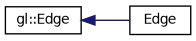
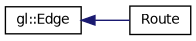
node "Edge": label "Edge" -> "Route"
